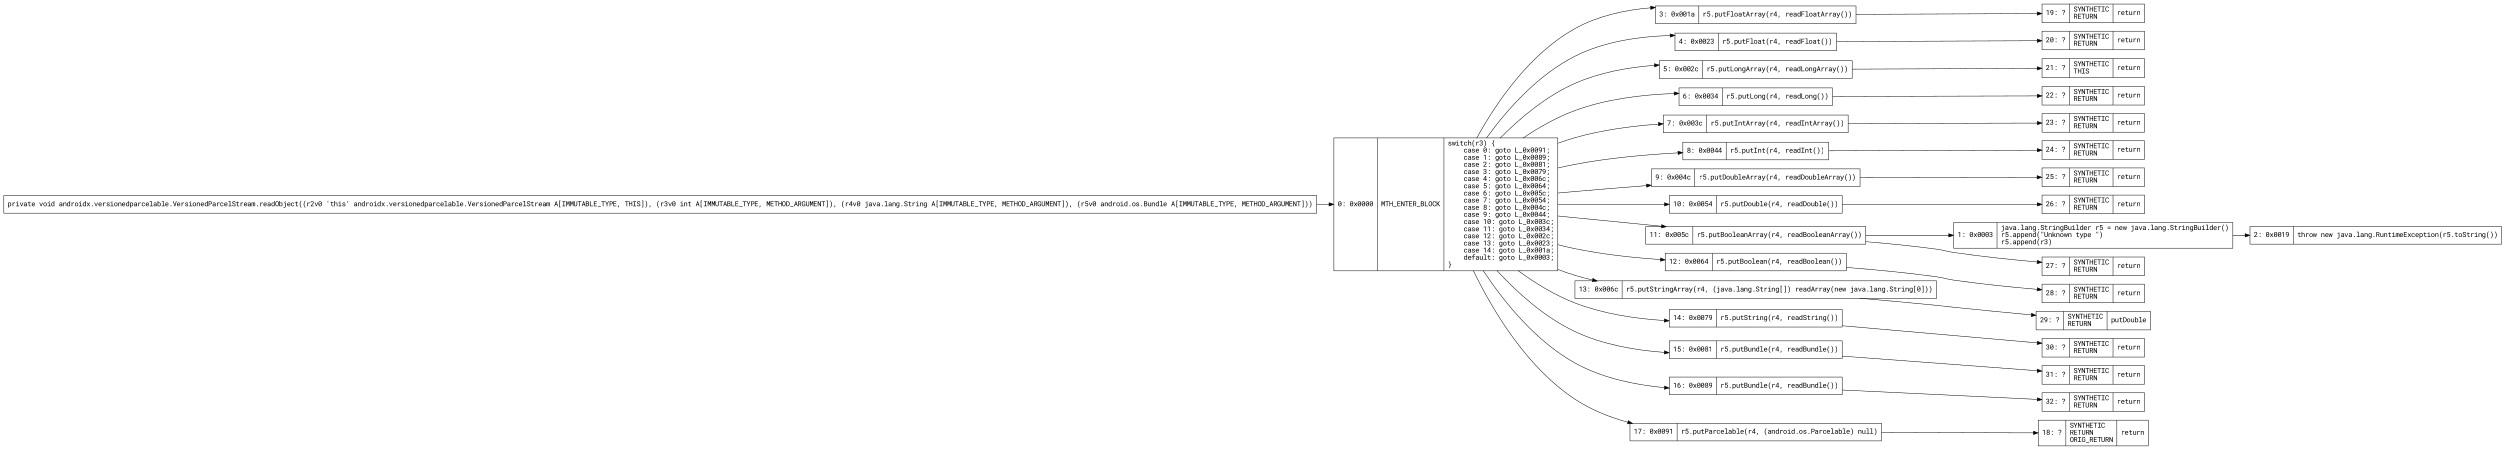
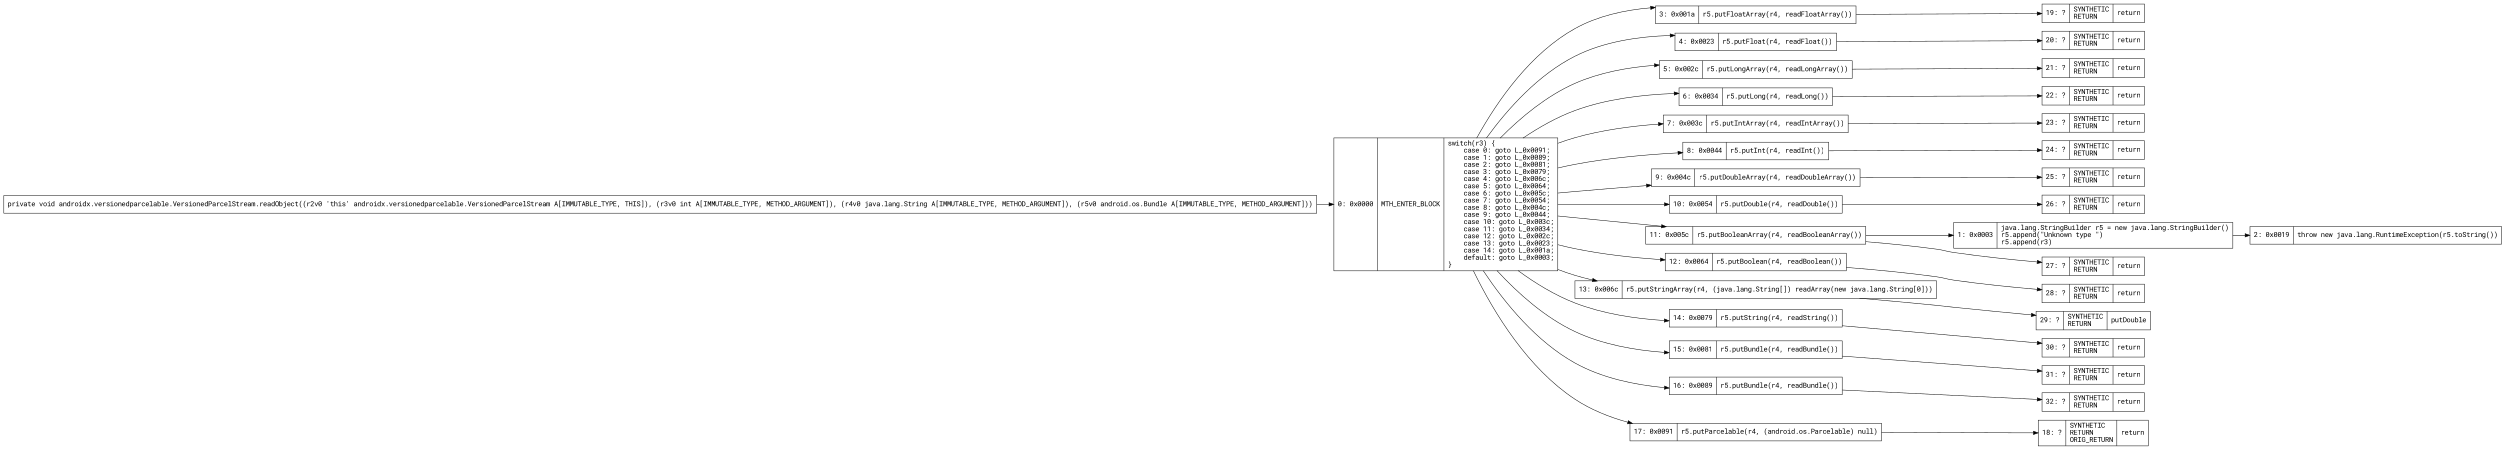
node "21: ?": text "THIS" -> "RETURN"
